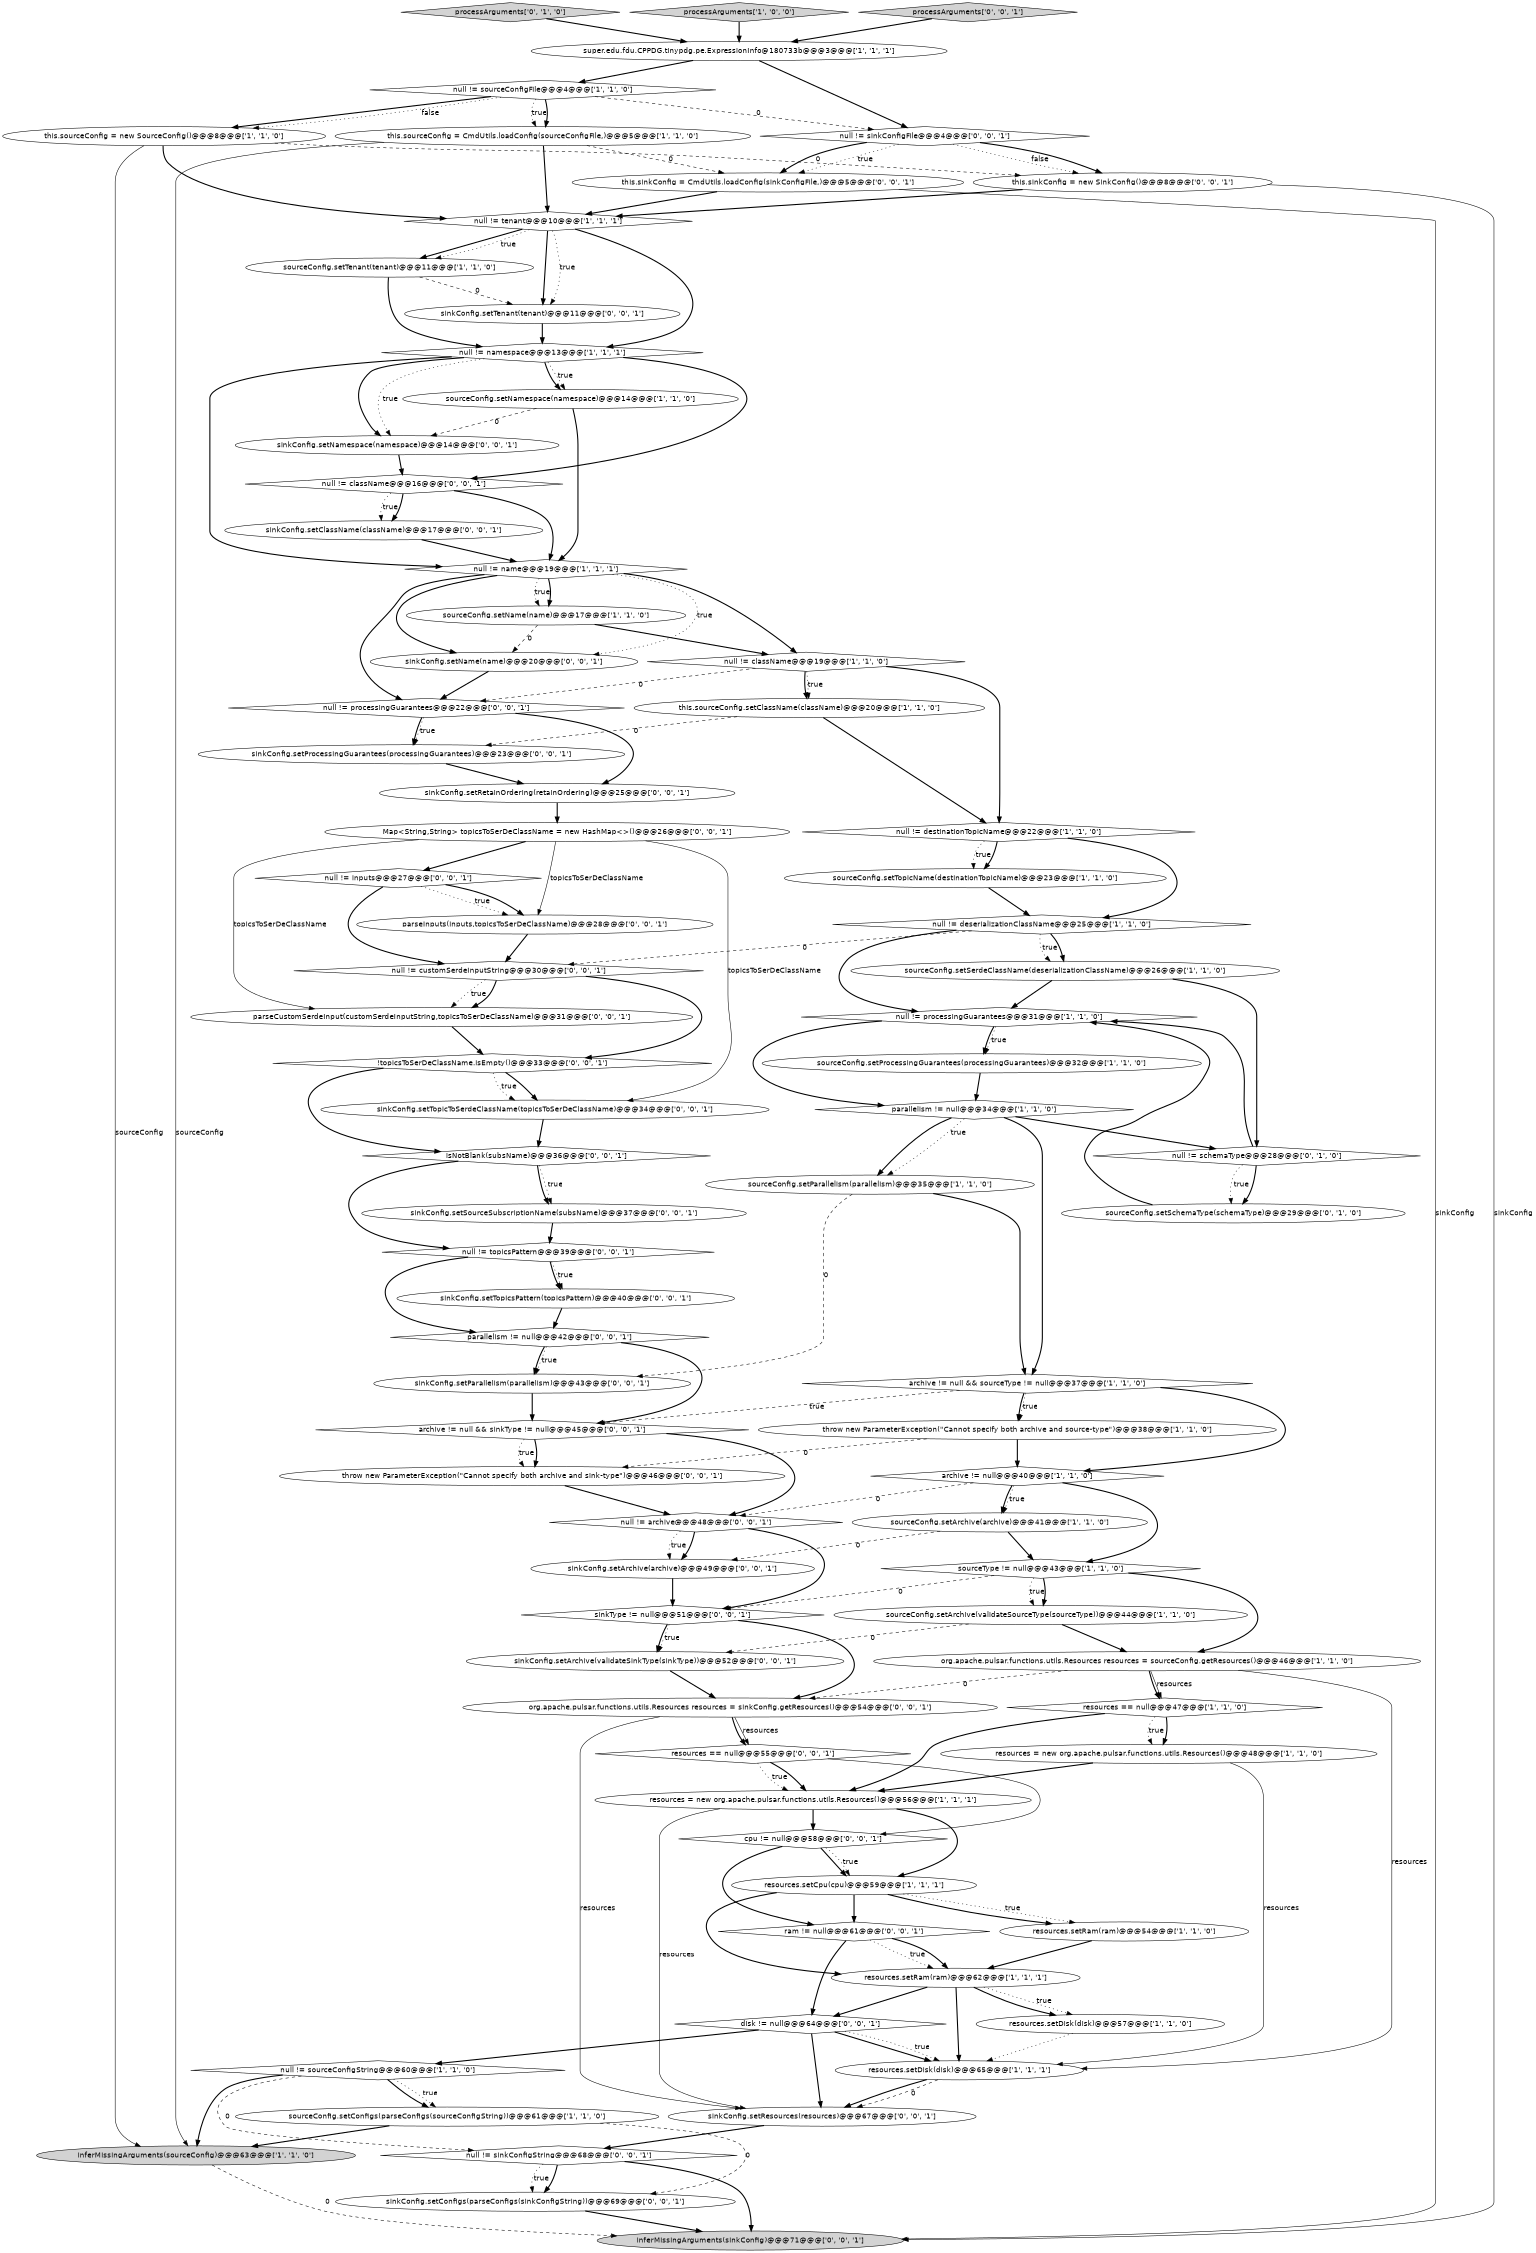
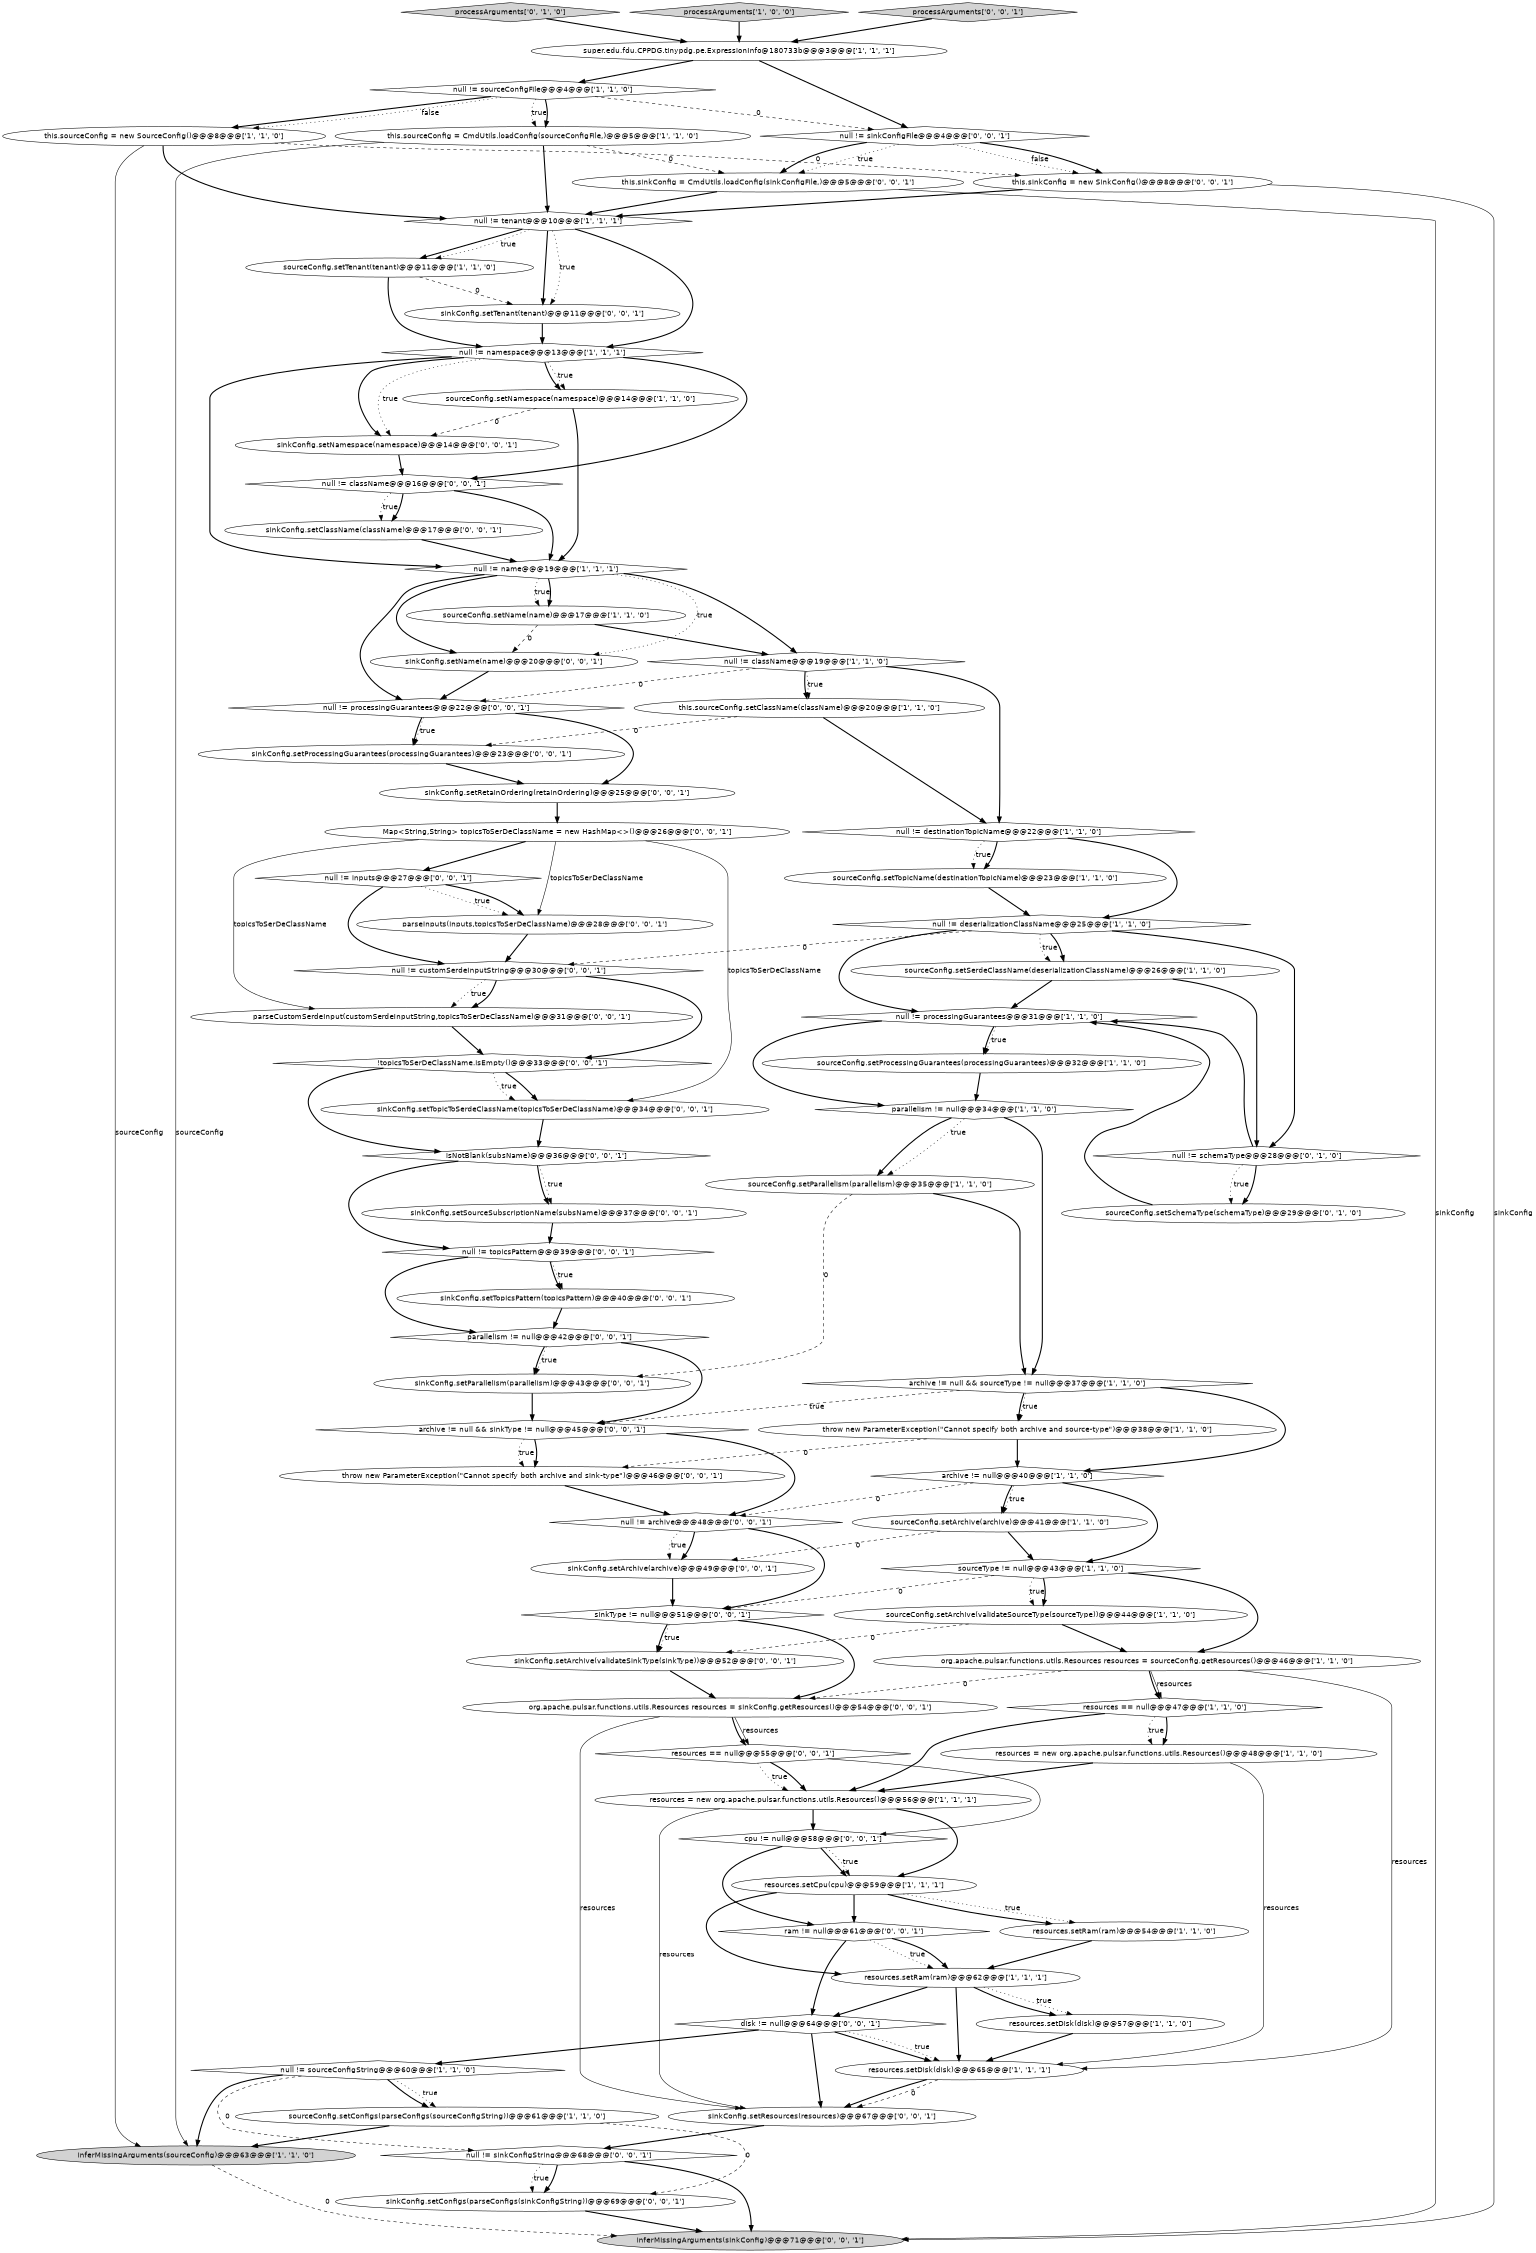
edge "parallelism != null@@@34@@@['1', '1', '0']" -> "null != schemaType@@@28@@@['0', '1', '0']": now "null != deserializationClassName@@@25@@@['1', '1', '0']" -> "null != schemaType@@@28@@@['0', '1', '0']"
edge "resources.setDisk(disk)@@@57@@@['1', '1', '0']" -> "resources.setDisk(disk)@@@65@@@['1', '1', '1']": style dotted -> bold
